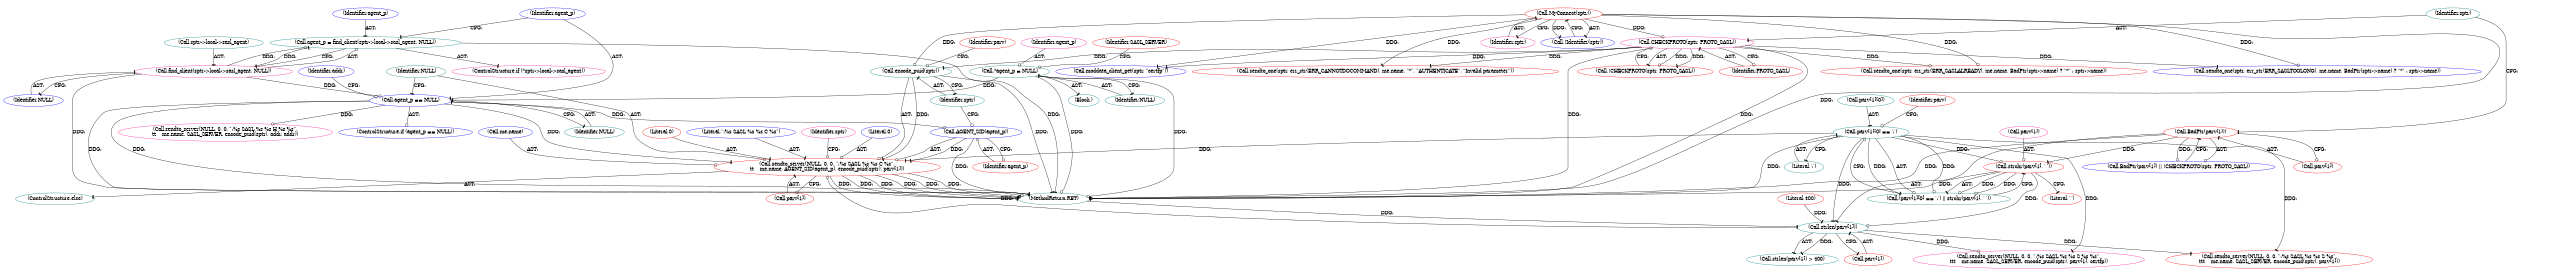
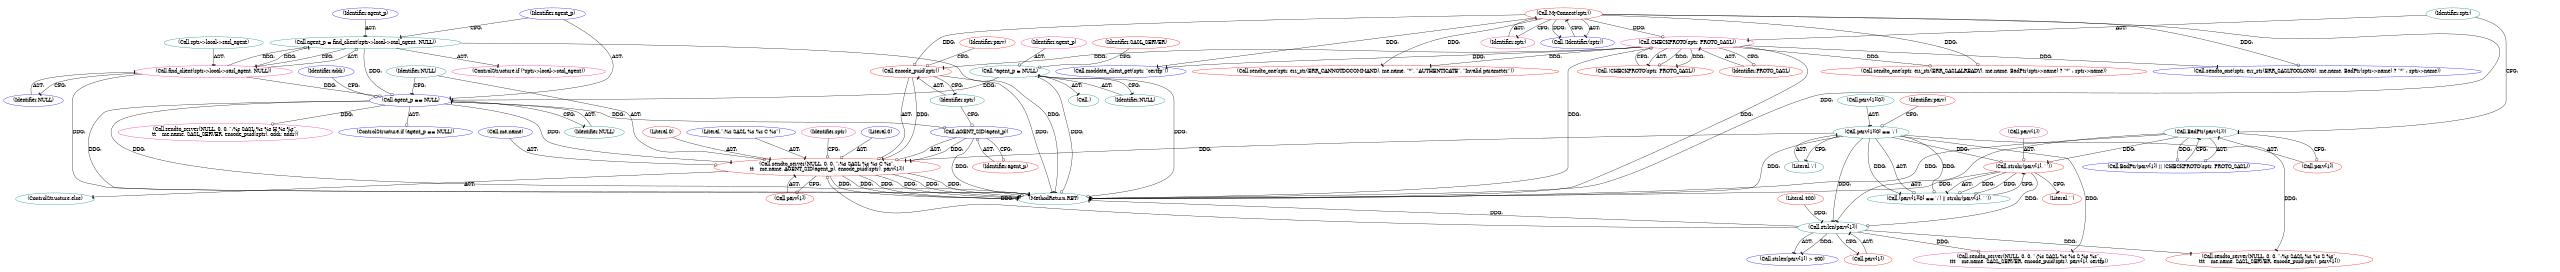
node "(Call,encode_puid(sptr))": color teal -> red
edge "(Call,agent_p = find_client(sptr->local->sasl_agent, NULL))" -> "(Call,agent_p == NULL)": added, label "DDG:"
node "(Block,)": label "(Block,)" -> "(Call,)"
node "(Call,BadPtr(parv[1]))": color red -> teal
edge "(Call,(parv[1][0] == ':') || strchr(parv[1], ' '))" -> "(Call,parv[1][0] == ':')": removed, label "CFG:"
edge "(MethodReturn,RET)" -> "(Call,strlen(parv[1]))": reversed
node "(Call,strlen(parv[1]) > 400)": color teal -> blue
